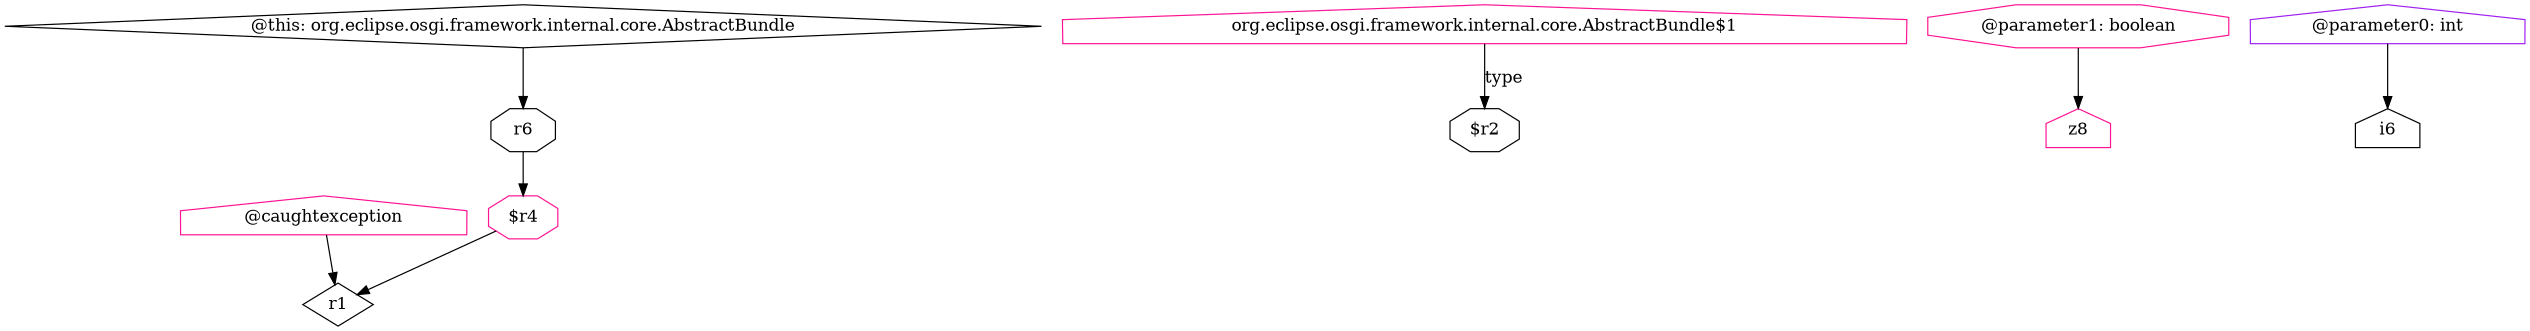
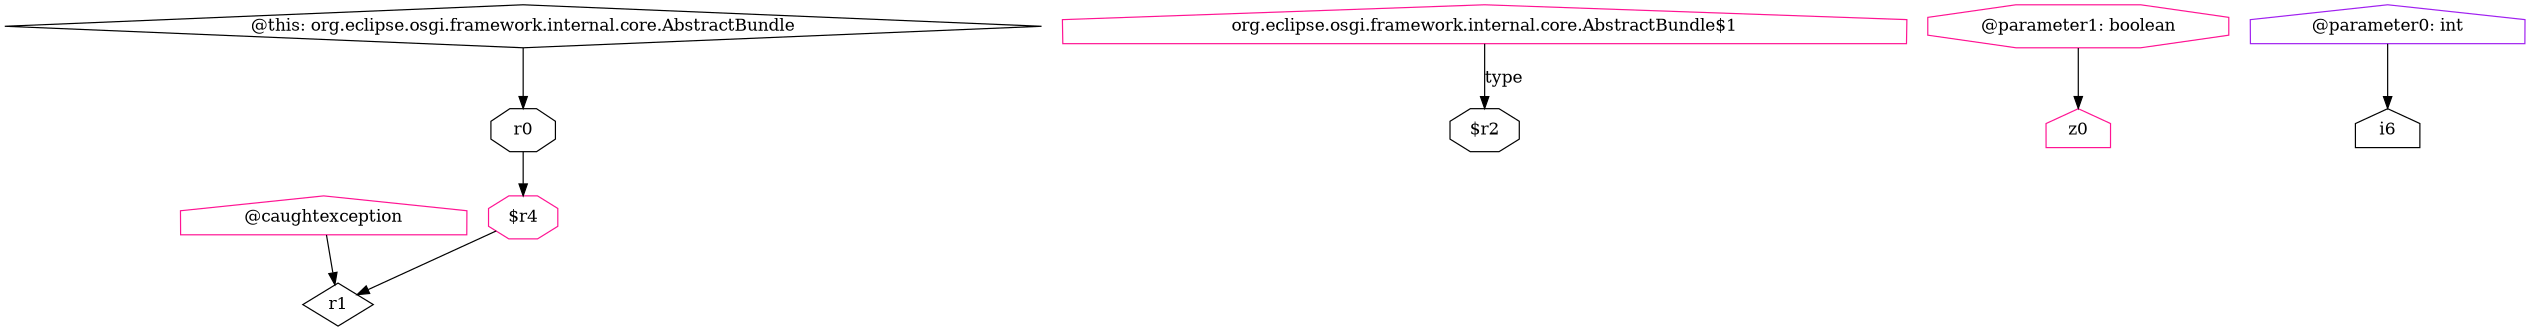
node "r6": label "r6" -> "r0"
node "z8": label "z8" -> "z0"
